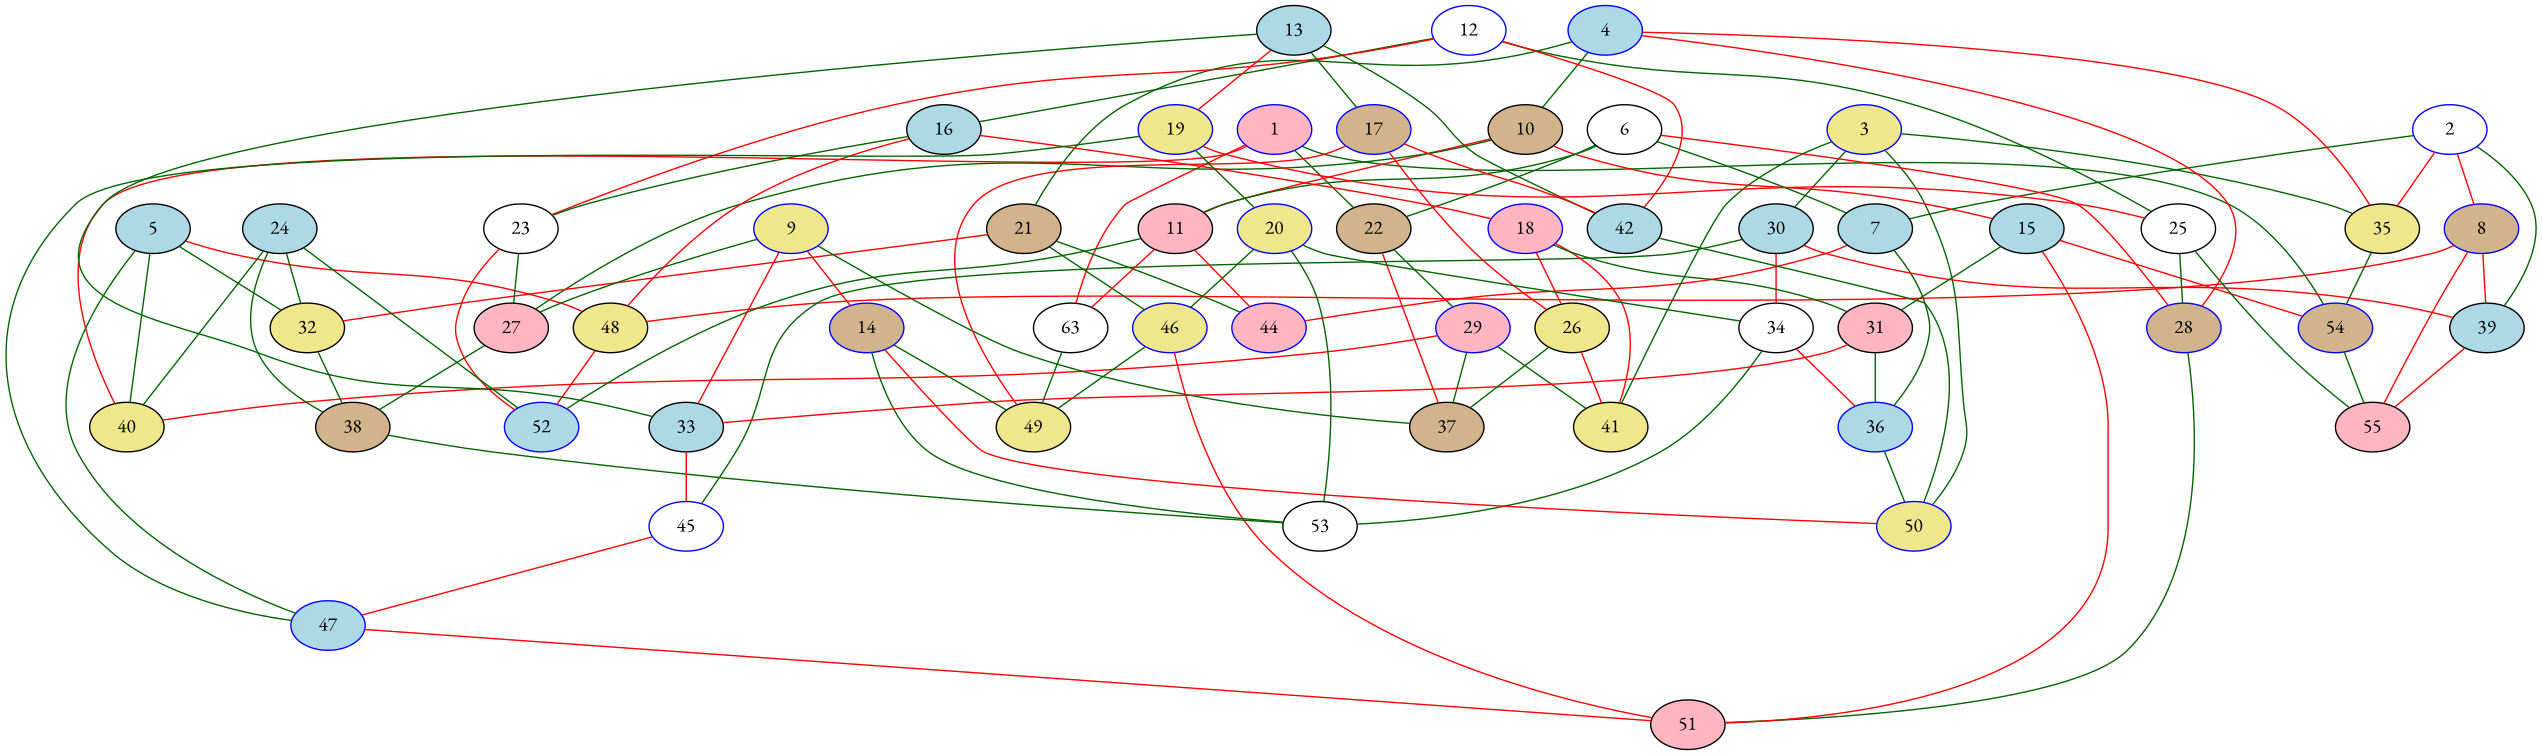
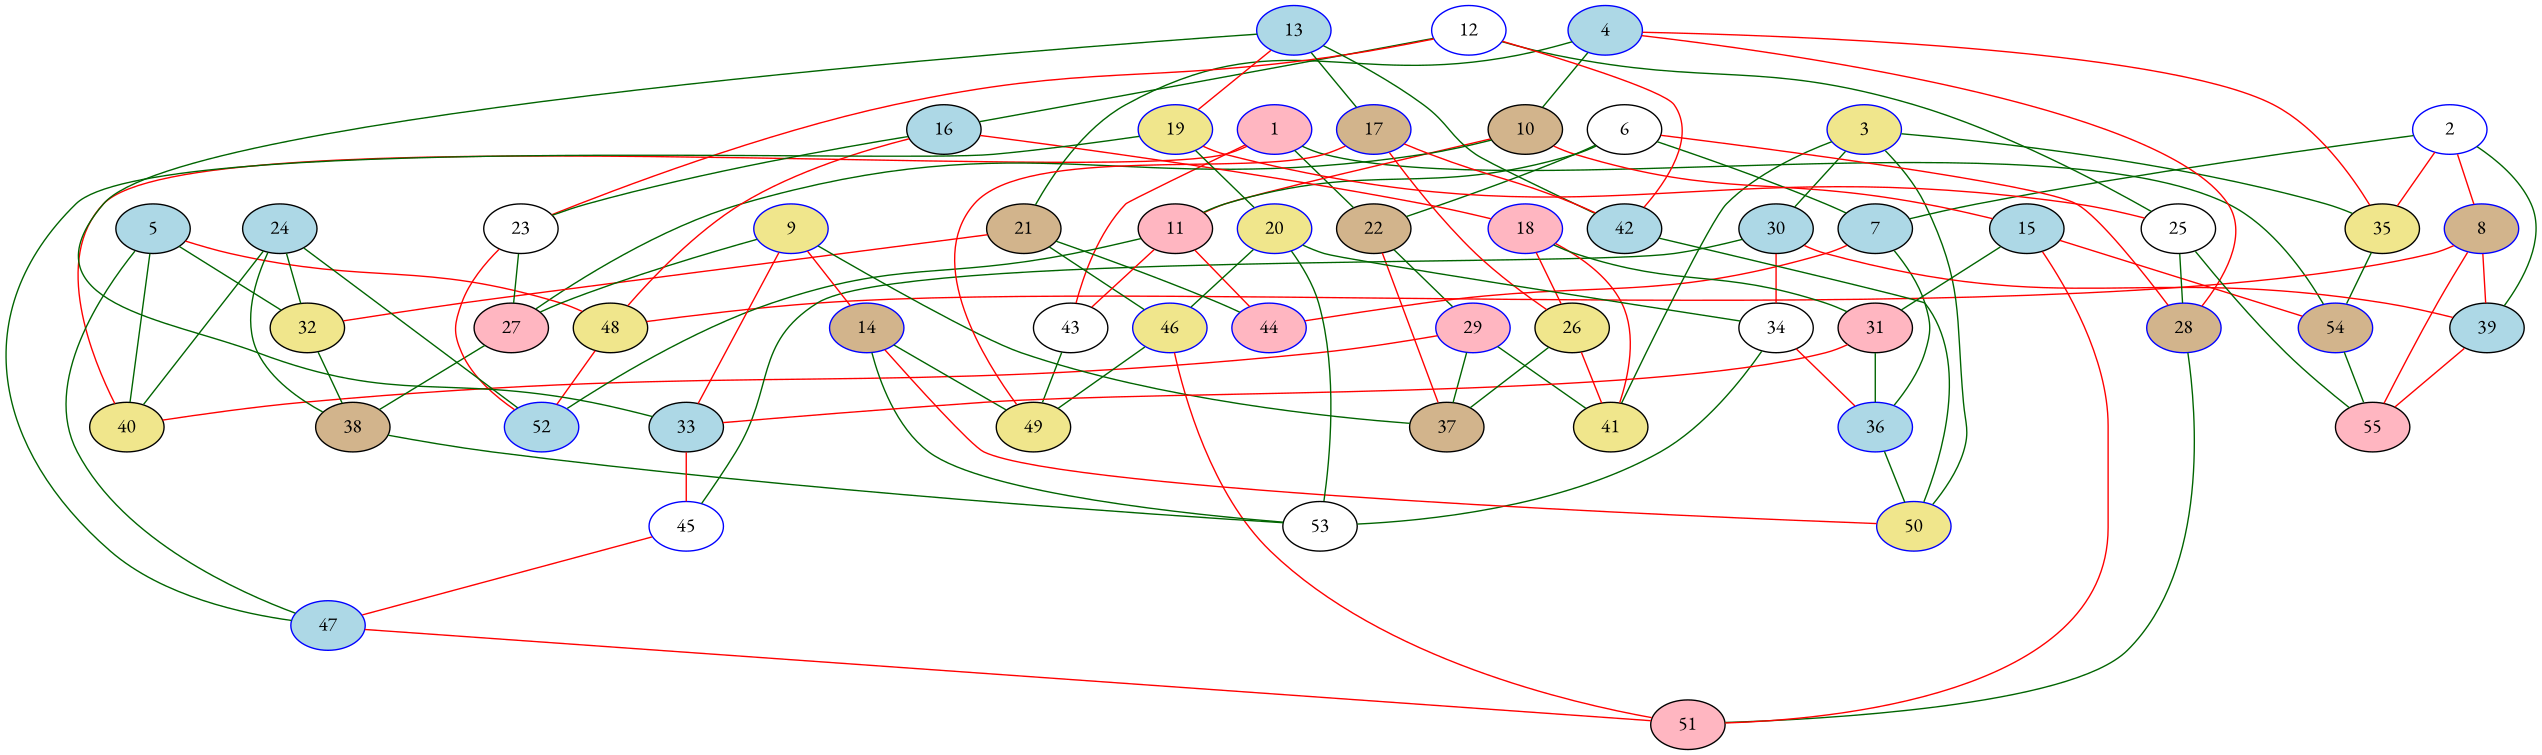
node "13": color black -> blue
node "63": label "63" -> "43"
